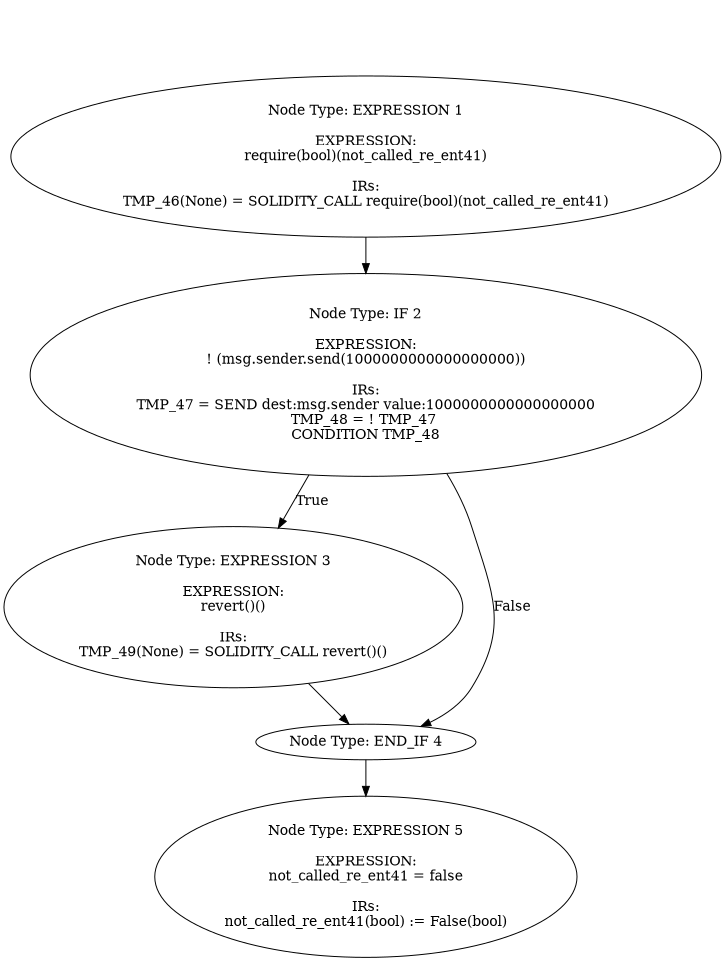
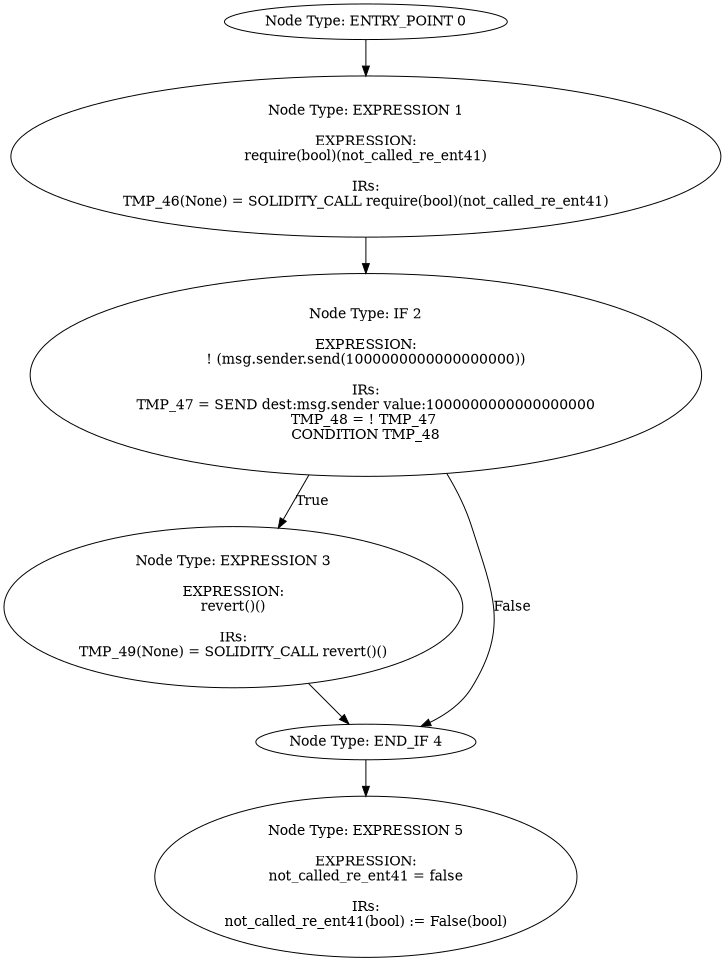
node "Node Type: ENTRY_POINT 0": added
